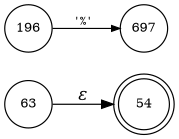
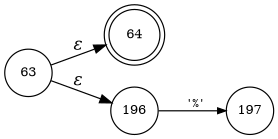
node "697": label "697" -> "197"
edge "63" -> "196": added, label "ε"
node "54": label "54" -> "64"
